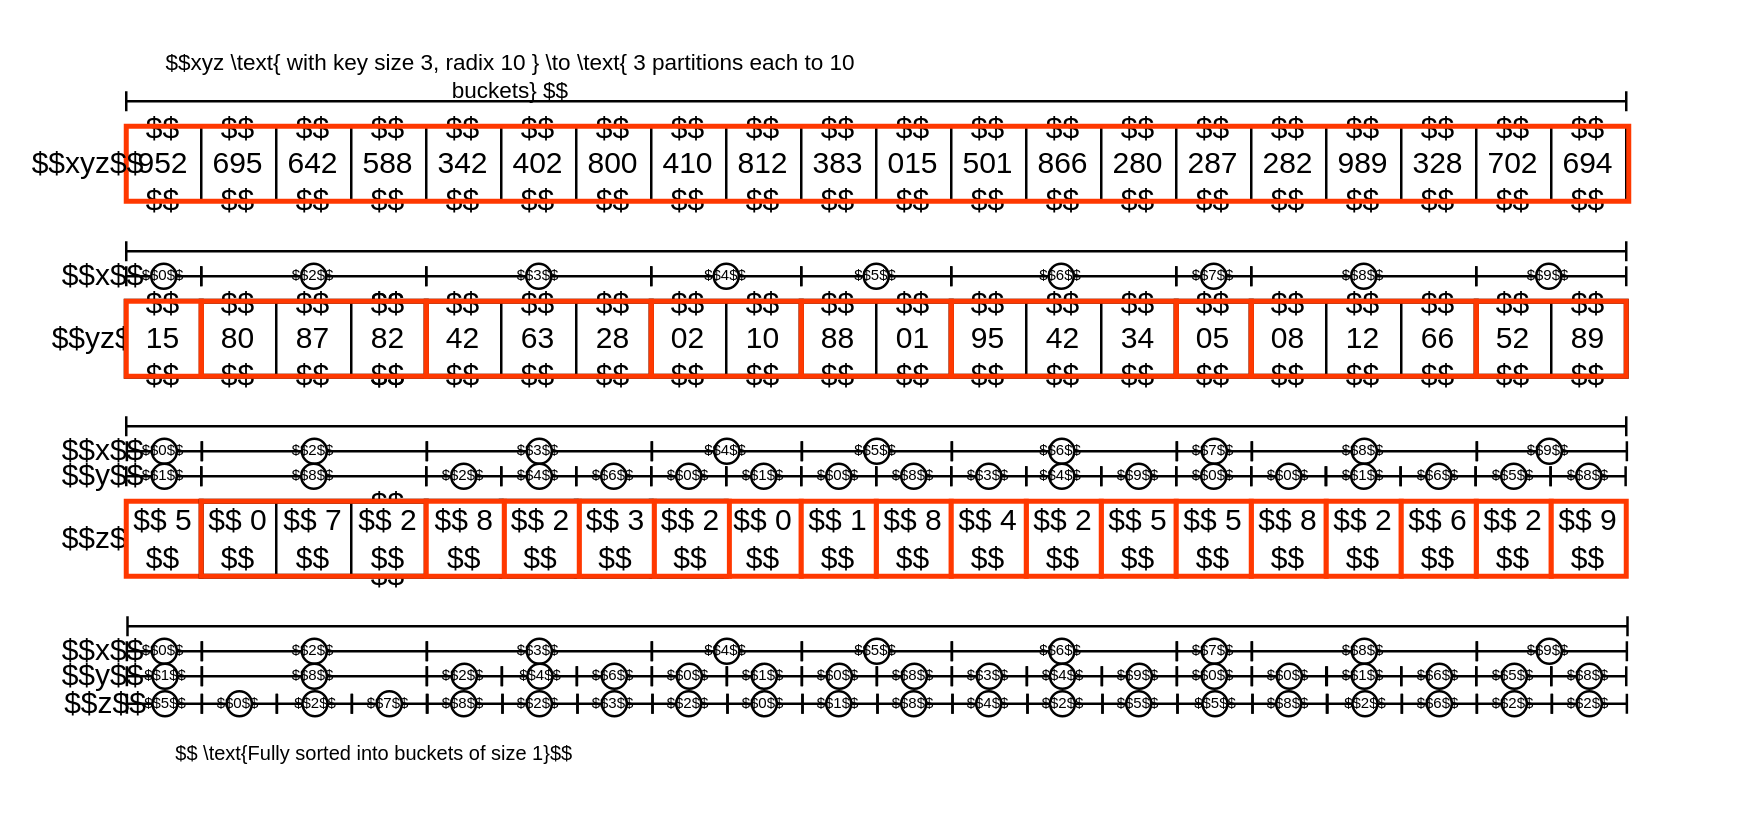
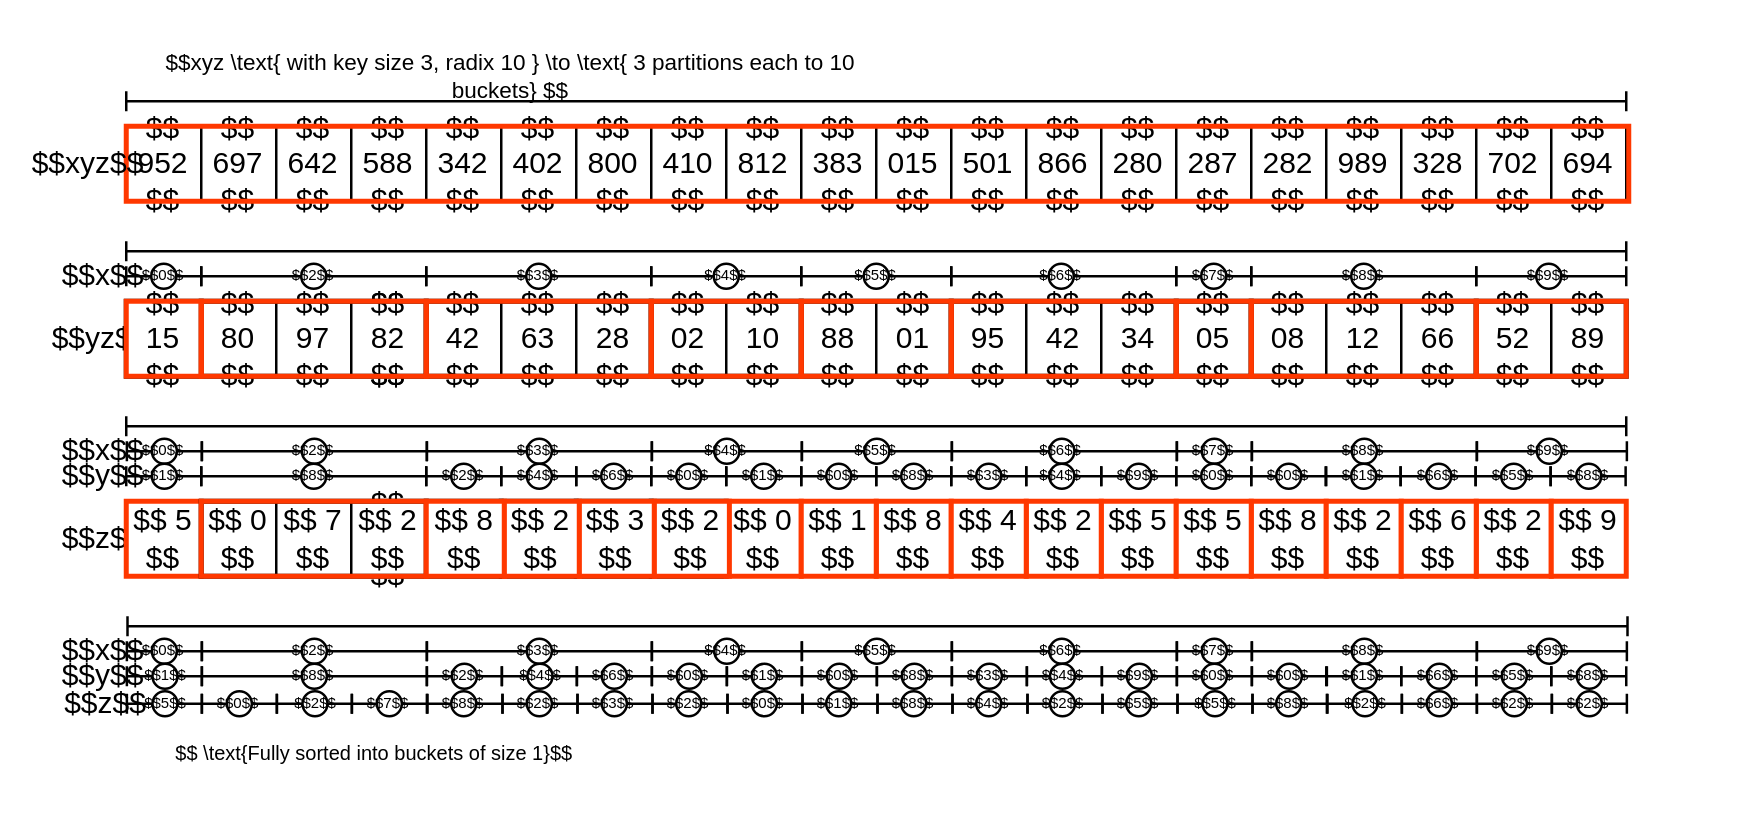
node "$$ 695 $$": label "$$ 695 $$" -> "$$ 697 $$"
node "$$ 87 $$": label "$$ 87 $$" -> "$$ 97 $$"
